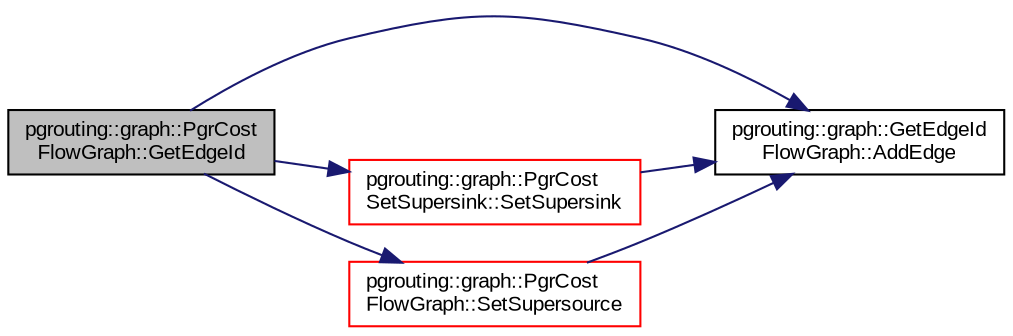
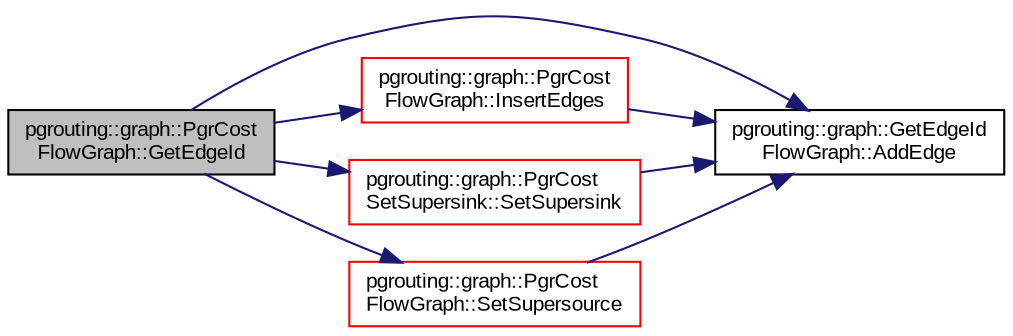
node "pgrouting::graph::PgrCost FlowGraph::InsertEdges": added
